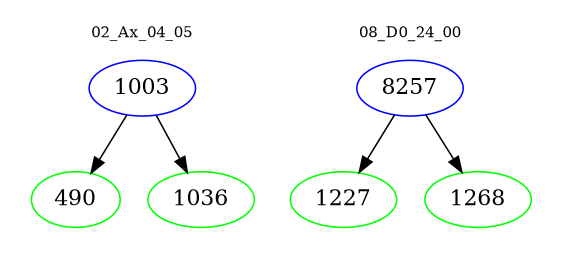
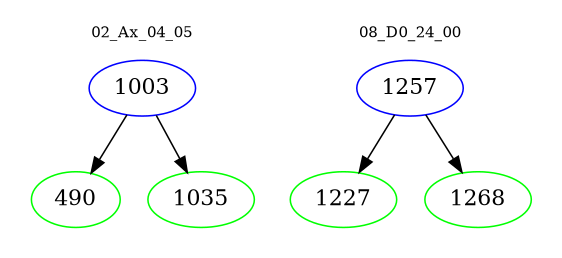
node "8257": label "8257" -> "1257"
node "1036": label "1036" -> "1035"
